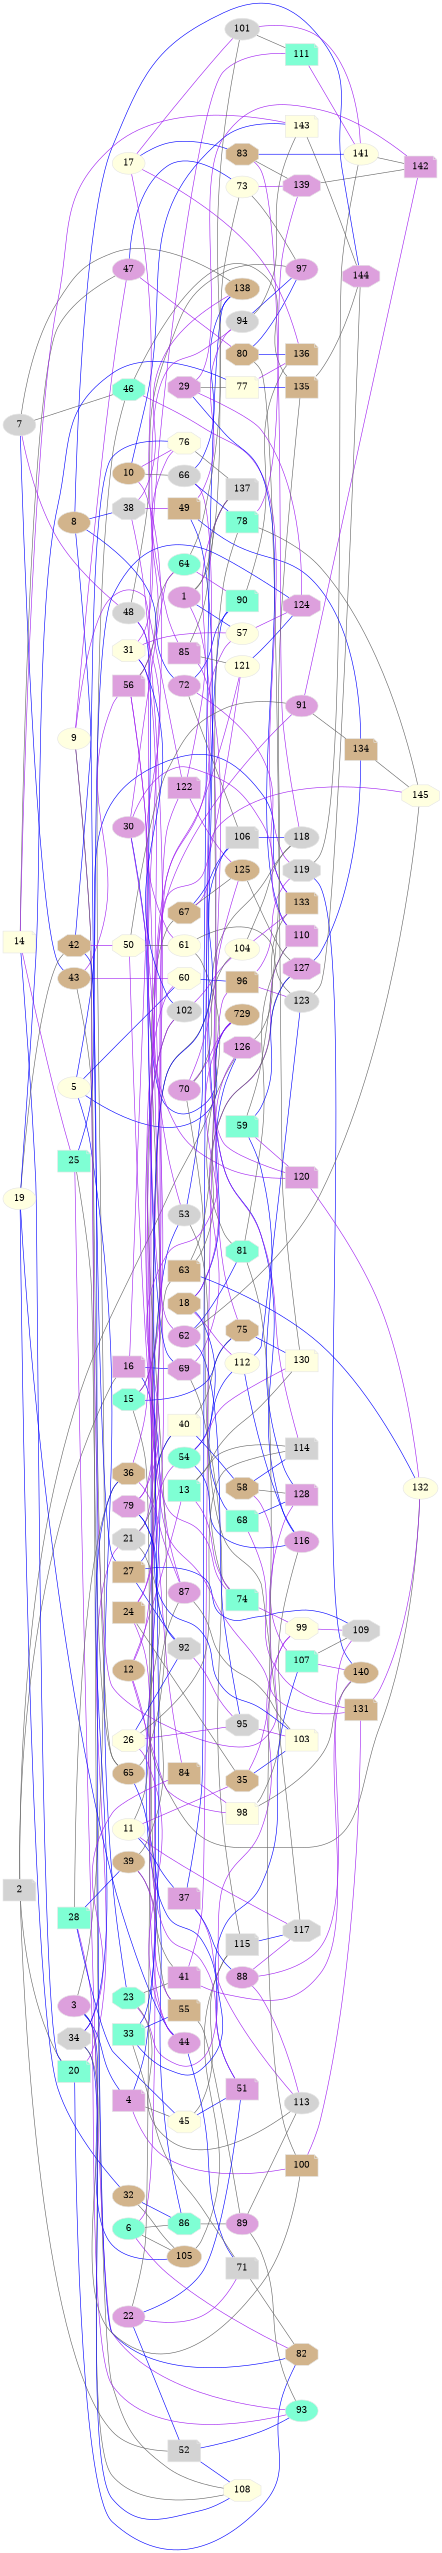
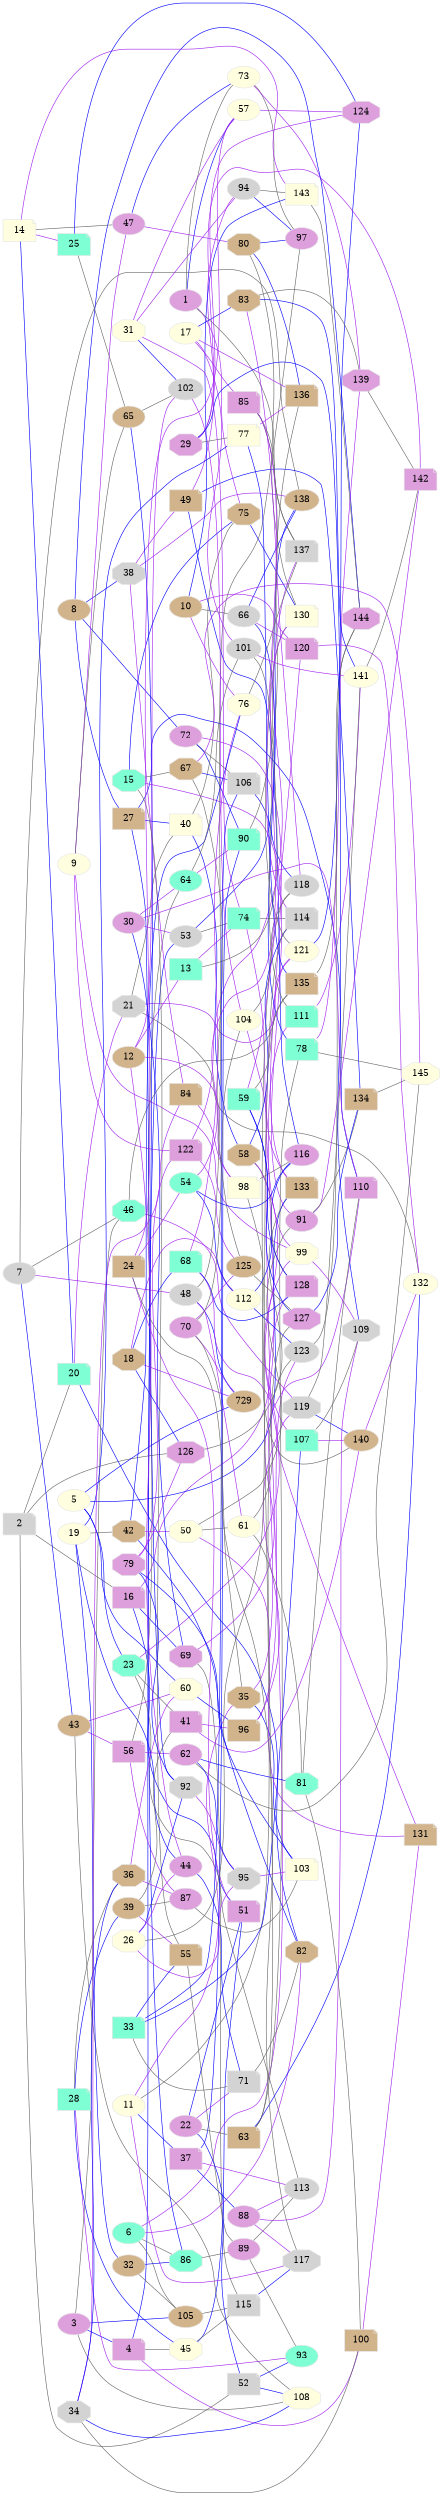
edge "76" -- "56": now "76" -- "68"
edge "114" -- "13": now "114" -- "74"
edge "132" -- "131": now "132" -- "140"
edge "25" -- "93": removed
